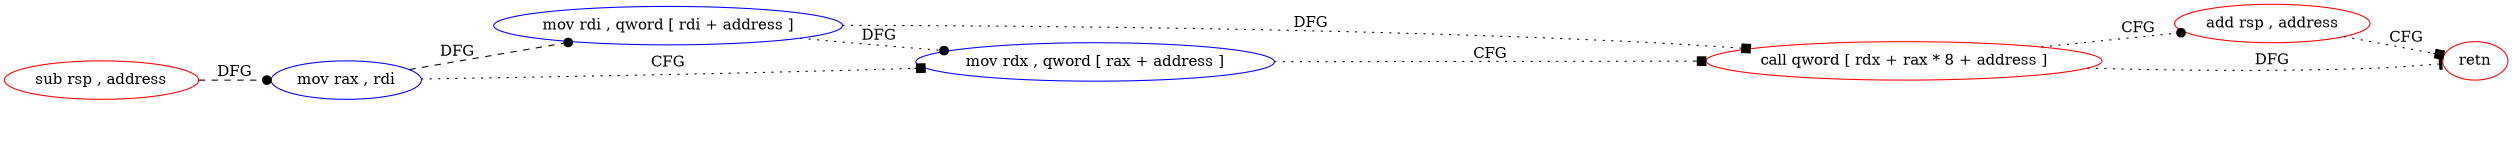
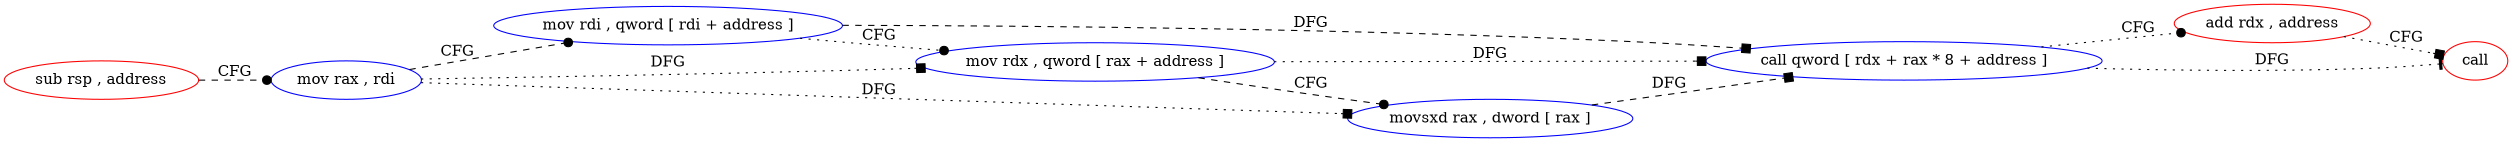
node "add rsp , address": label "add rsp , address" -> "add rdx , address"
edge "mov rdi , qword [ rdi + address ]" -> "call qword [ rdx + rax * 8 + address ]": style dotted -> dashed
edge "mov rdi , qword [ rdi + address ]" -> "mov rdx , qword [ rax + address ]": label "DFG" -> "CFG"
edge "mov rax , rdi" -> "mov rdi , qword [ rdi + address ]": label "DFG" -> "CFG"
edge "mov rdx , qword [ rax + address ]" -> "call qword [ rdx + rax * 8 + address ]": label "CFG" -> "DFG"
node "call qword [ rdx + rax * 8 + address ]": color red -> blue
node "retn": label "retn" -> "call"
edge "mov rax , rdi" -> "mov rdx , qword [ rax + address ]": label "CFG" -> "DFG"
edge "sub rsp , address" -> "mov rax , rdi": label "DFG" -> "CFG"
node "movsxd rax , dword [ rax ]": added
